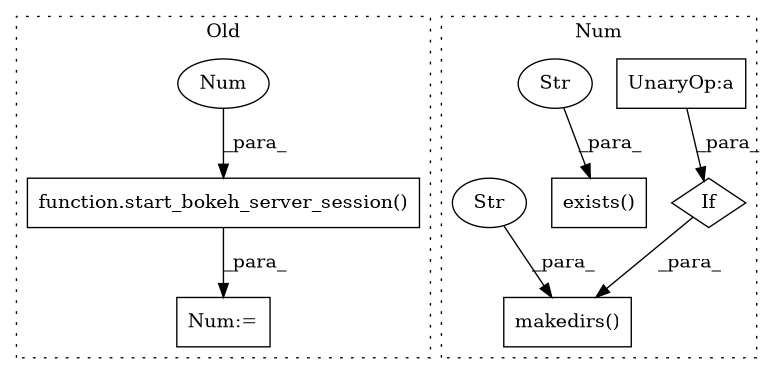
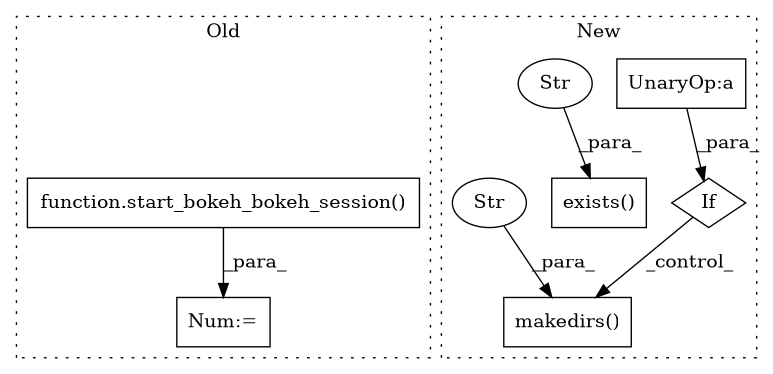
cluster "Num": label "Num" -> "New"
node "Num": removed
node "function.start_bokeh_server_session()": label "function.start_bokeh_server_session()" -> "function.start_bokeh_bokeh_session()"
edge "If" -> "makedirs()": label "_para_" -> "_control_"
